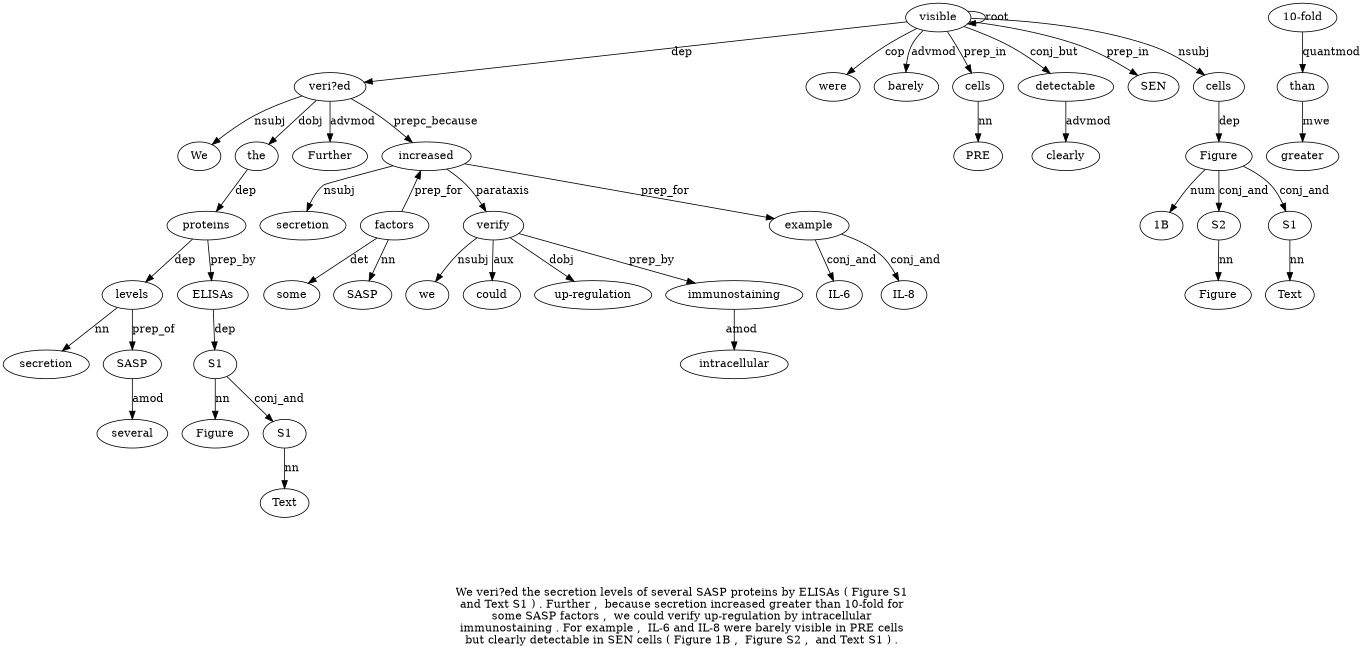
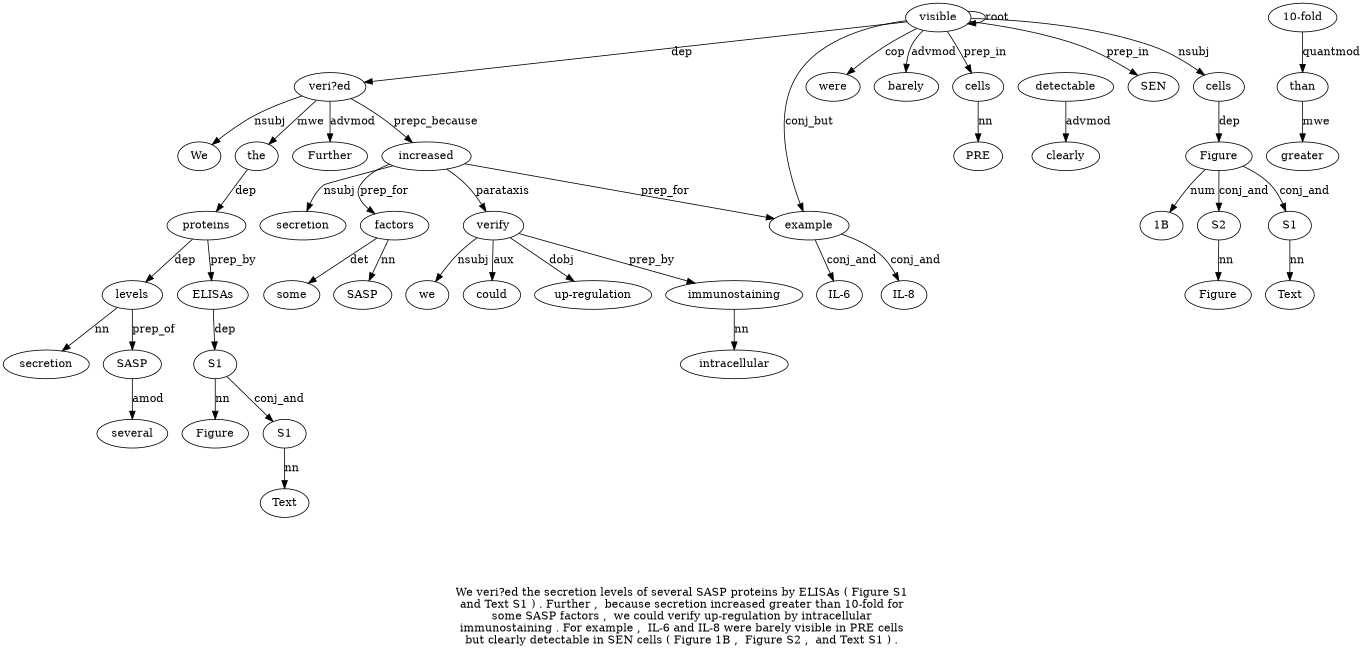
edge "visible" -> "detectable": now "visible" -> "example"
edge "veri?ed" -> "the": label "dobj" -> "mwe"
edge "factors" -> "increased": reversed
edge "immunostaining" -> "intracellular": label "amod" -> "nn"
